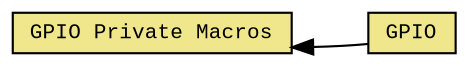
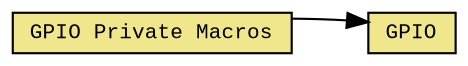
edge "GPIO" -> "GPIO Private Macros": reversed
